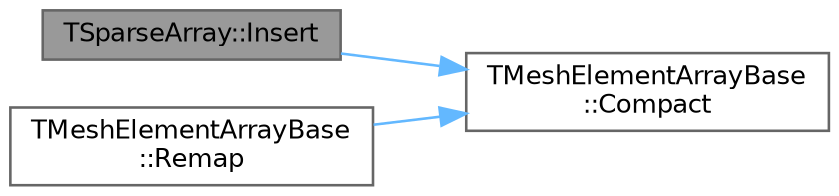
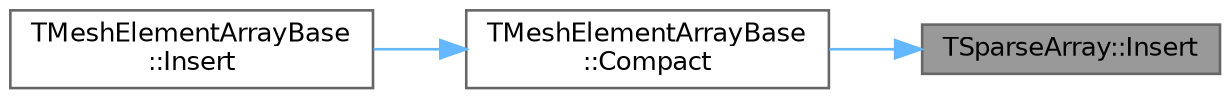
edge "TSparseArray::Insert" -> "TMeshElementArrayBase ::Compact": reversed
node "TMeshElementArrayBase ::Remap": label "TMeshElementArrayBase ::Remap" -> "TMeshElementArrayBase ::Insert"
